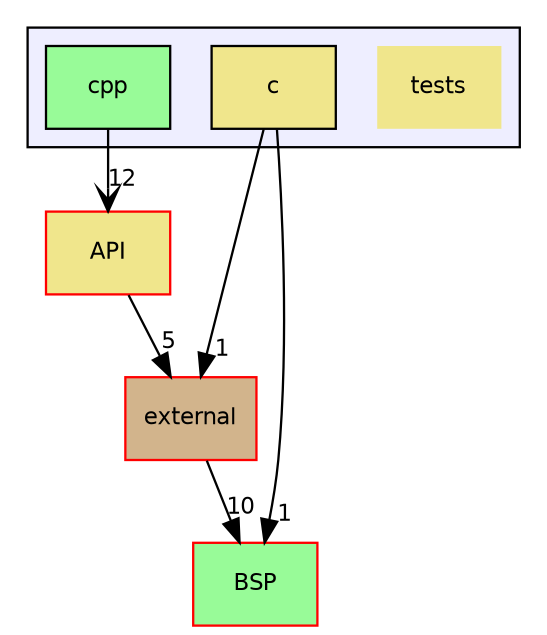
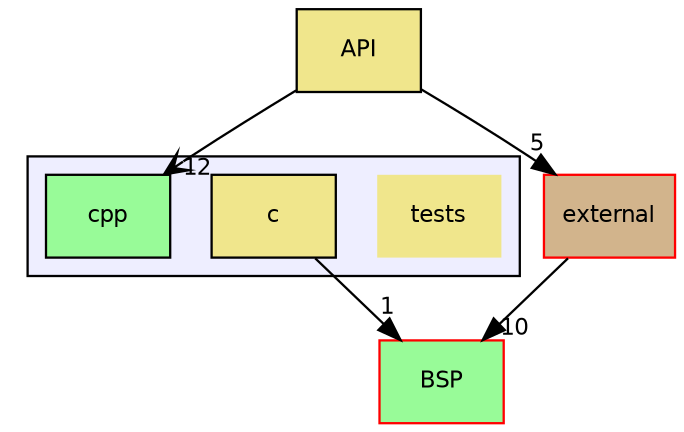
edge "cpp" -> "API": reversed
edge "c" -> "external": removed
node "API": color red -> black
